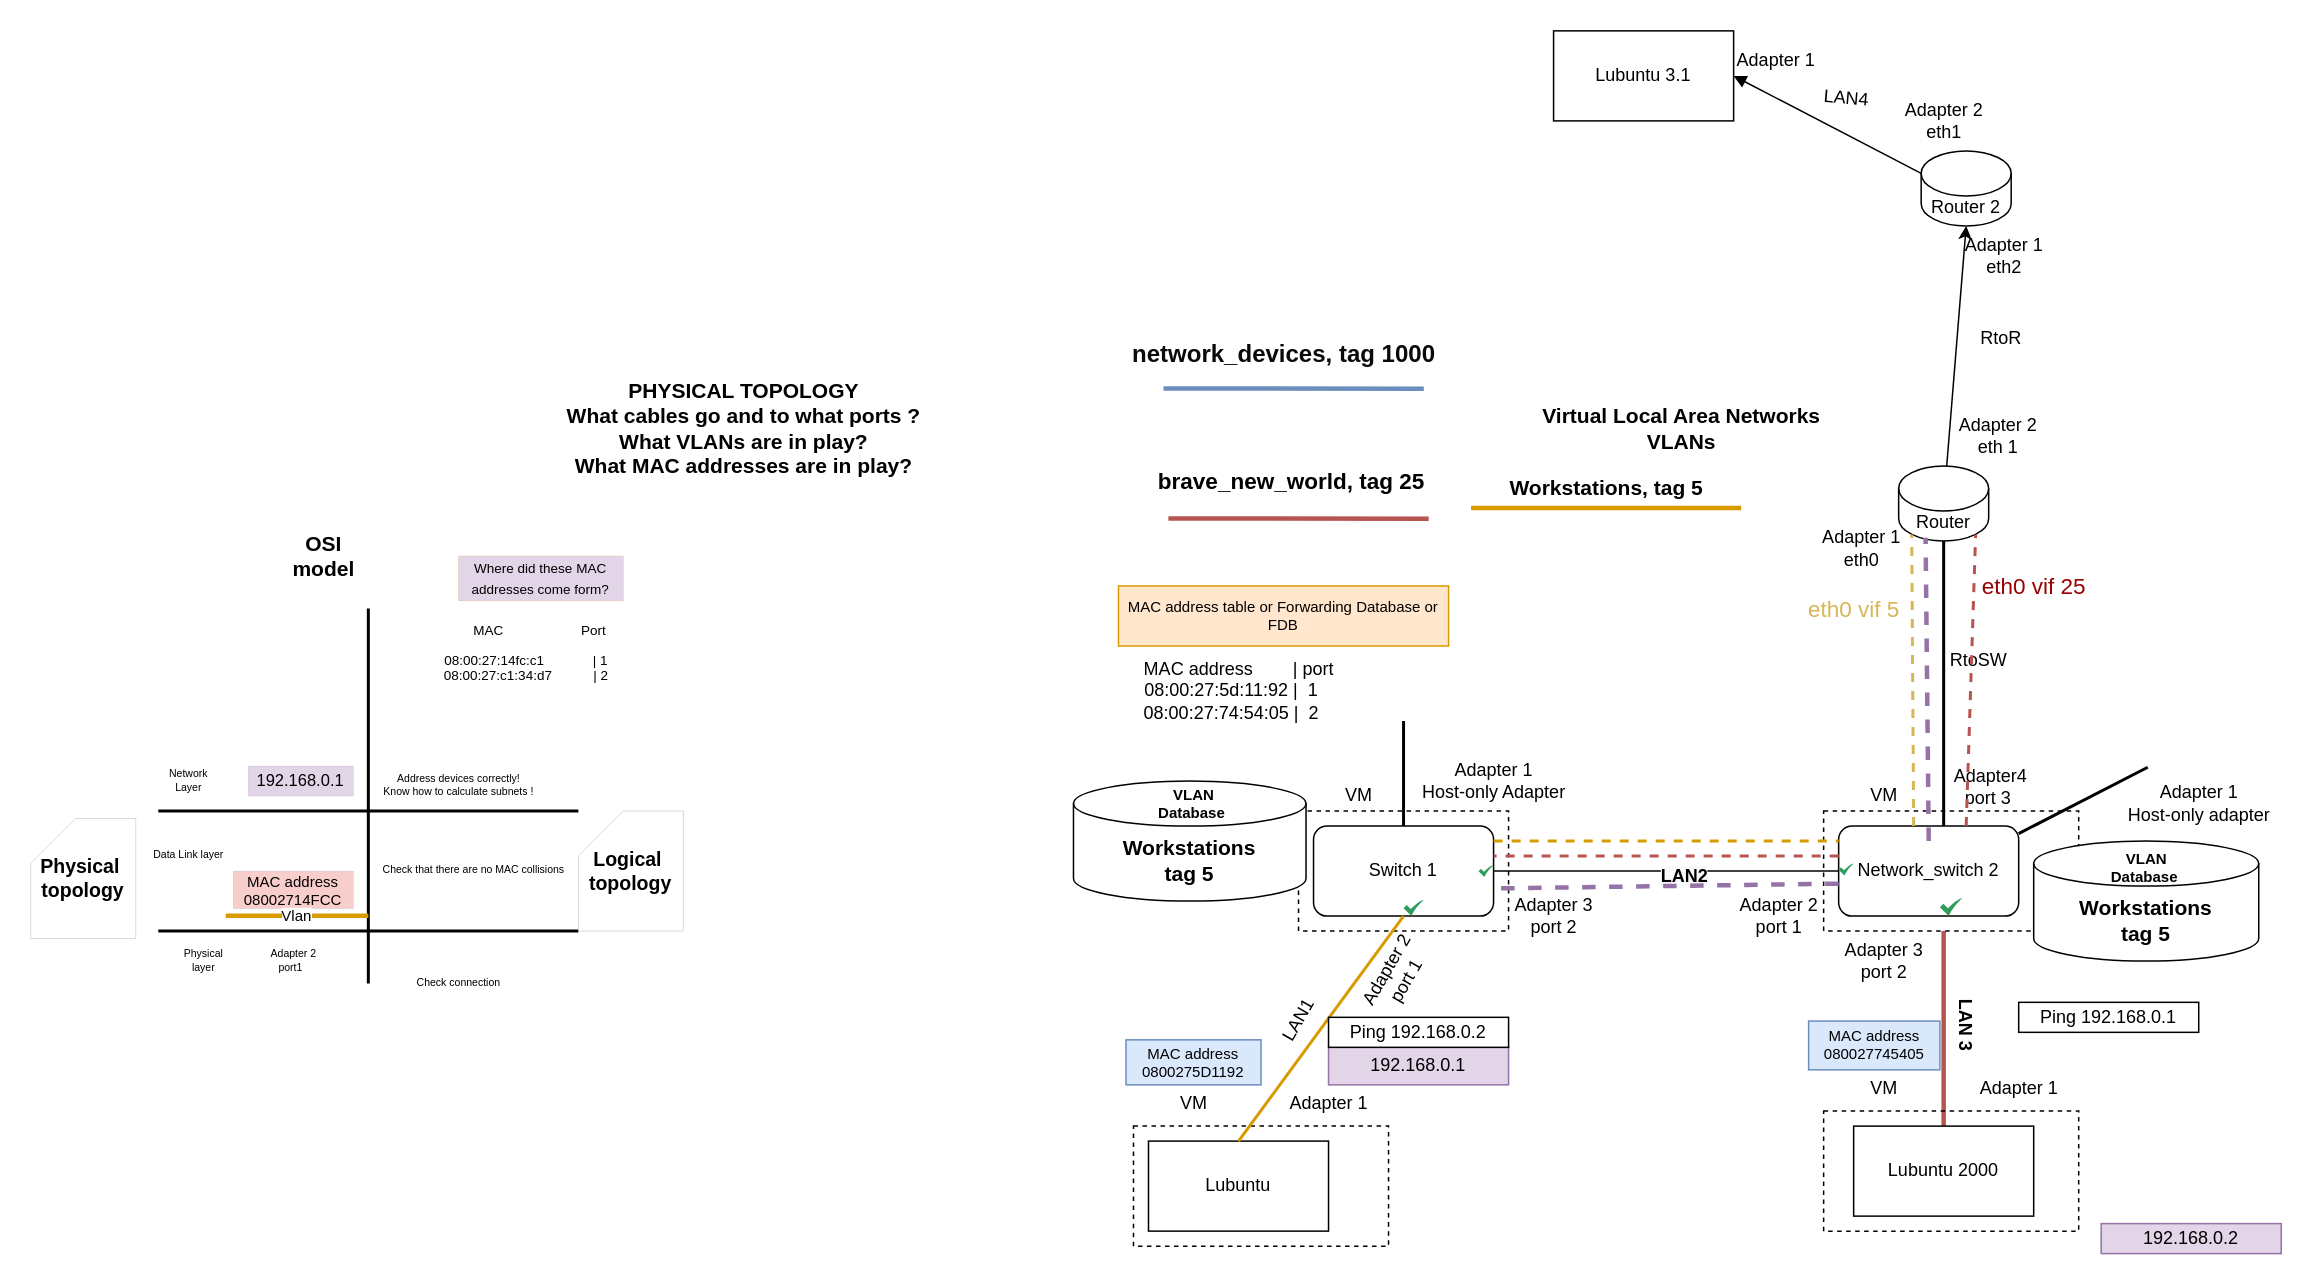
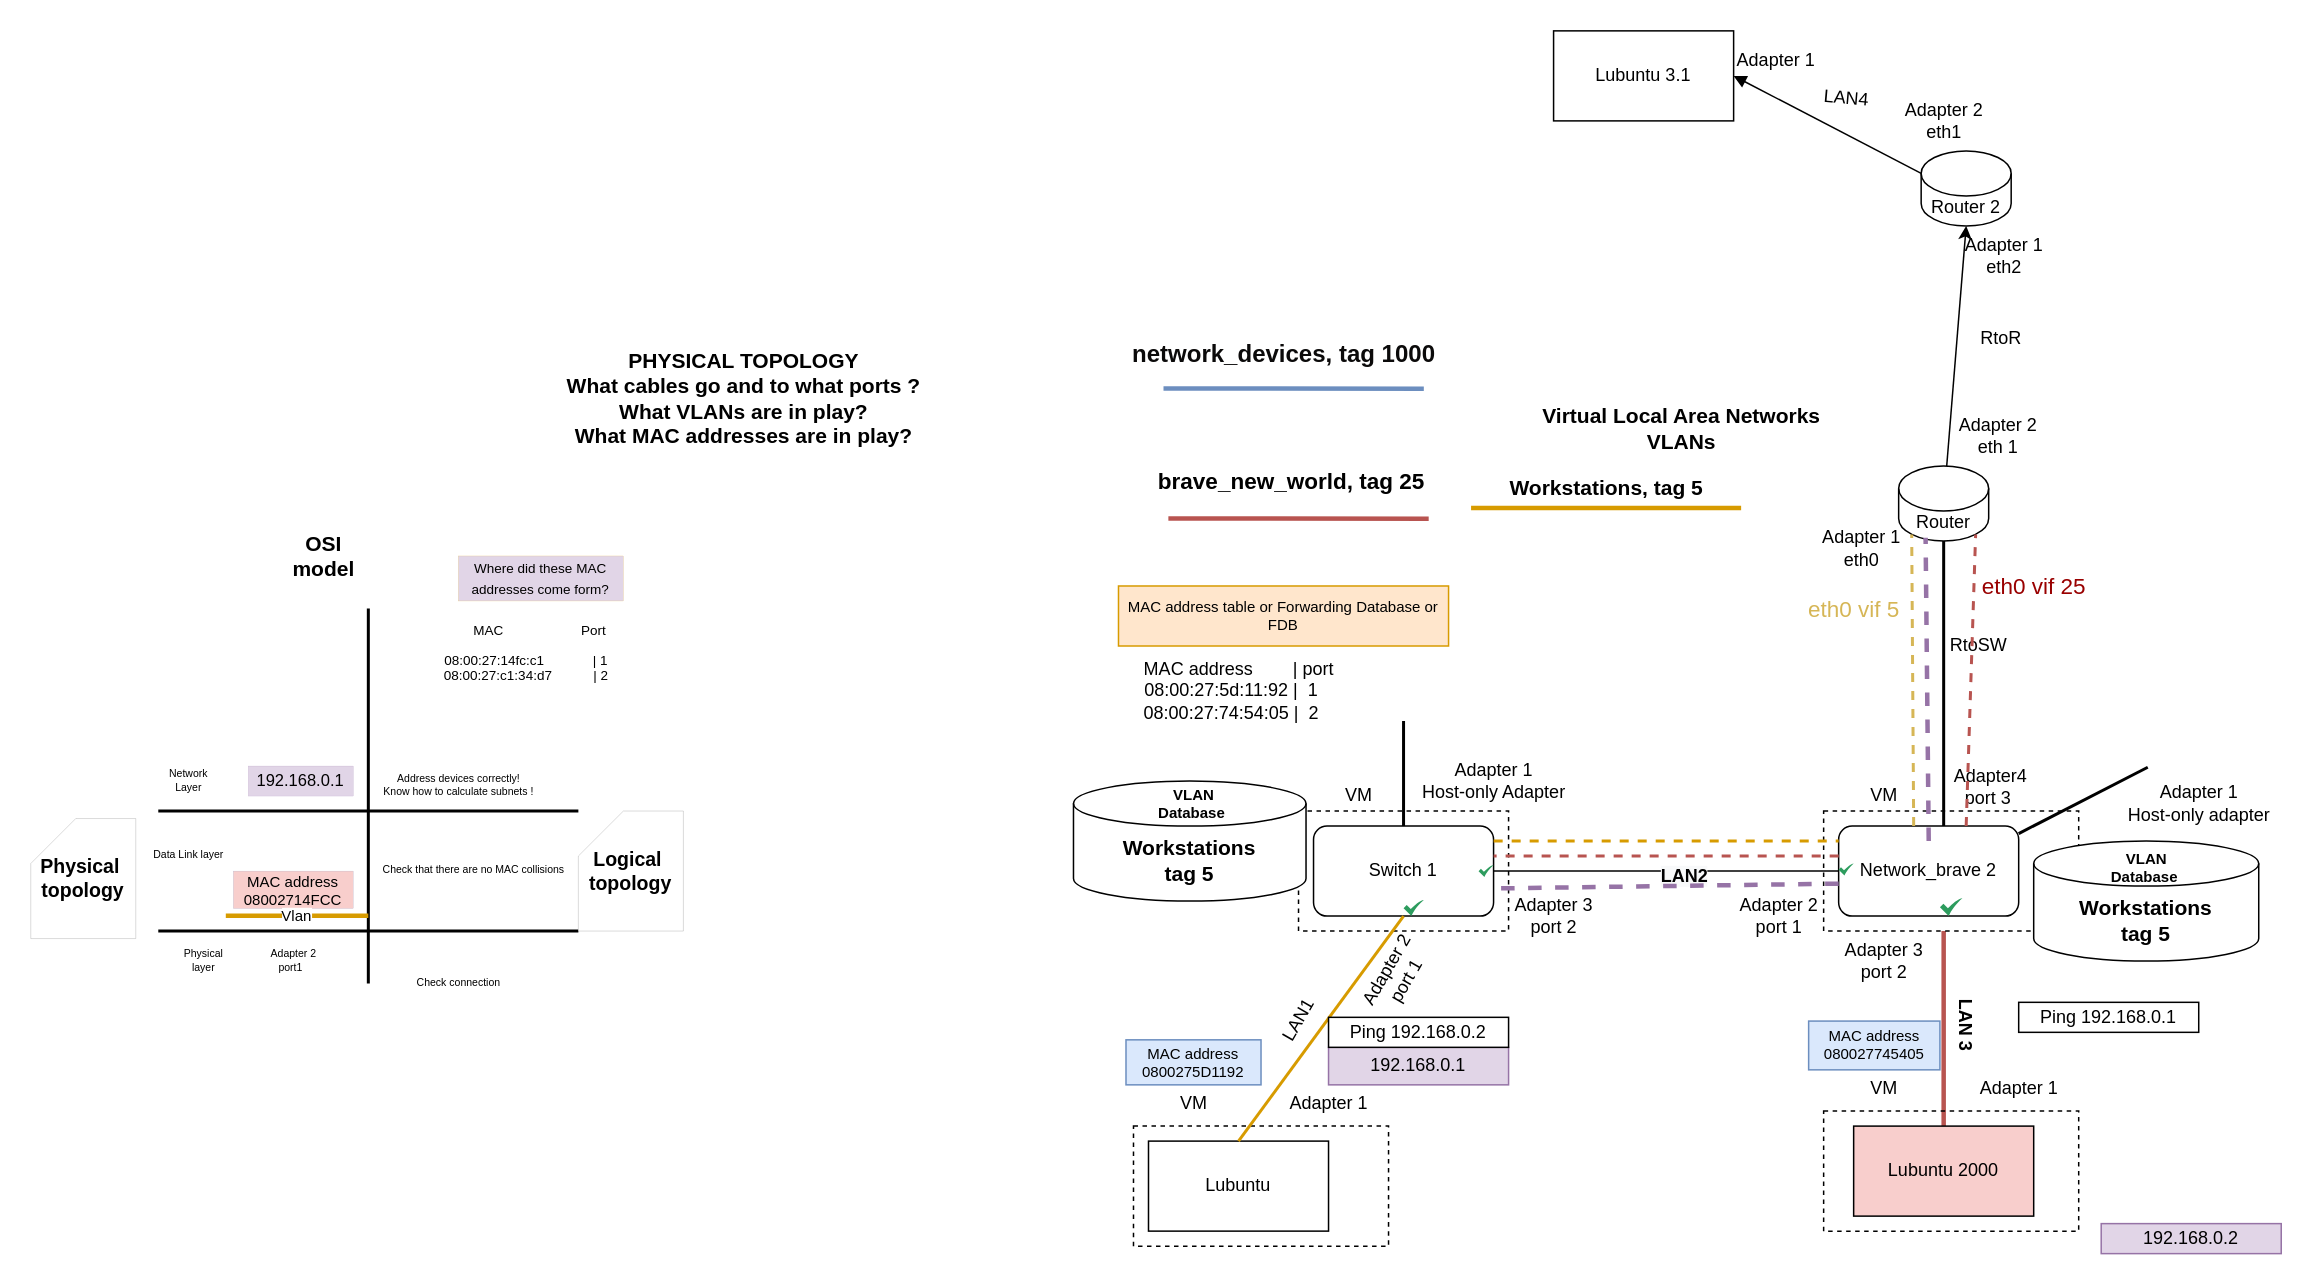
node "PHYSICAL TOPOLOGYWhat cables go and to what ports ?What VLANs are in play?What MAC addresses are in play?": moved (743, 428) -> (743, 398)
node "RtoSW": moved (1978, 661) -> (1978, 646)
node "Network_switch 2": label "Network_switch 2" -> "Network_brave 2"
node "Lubuntu 2000": fillcolor #ffffff -> #f8cecc
